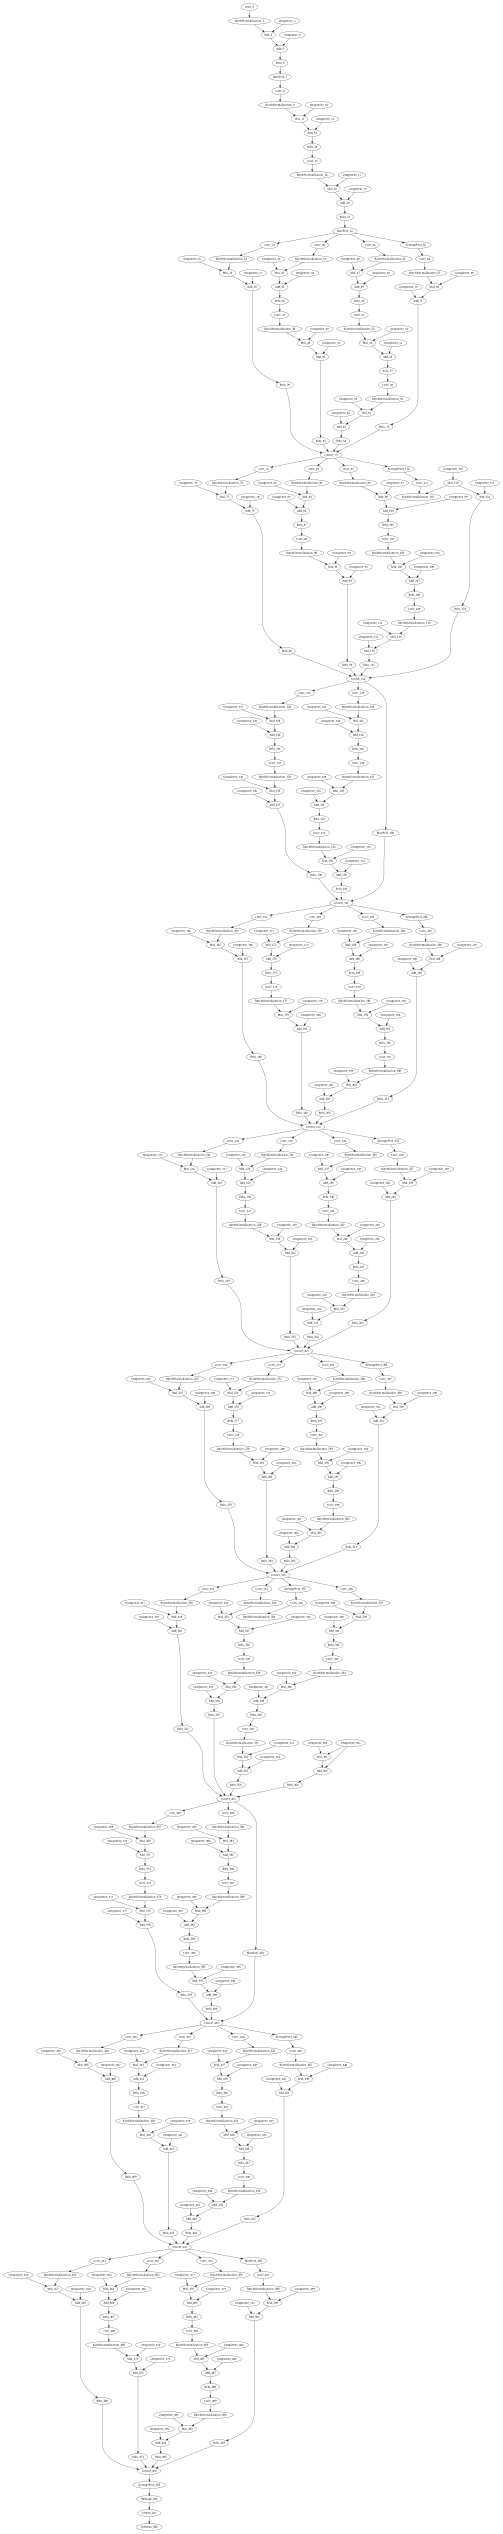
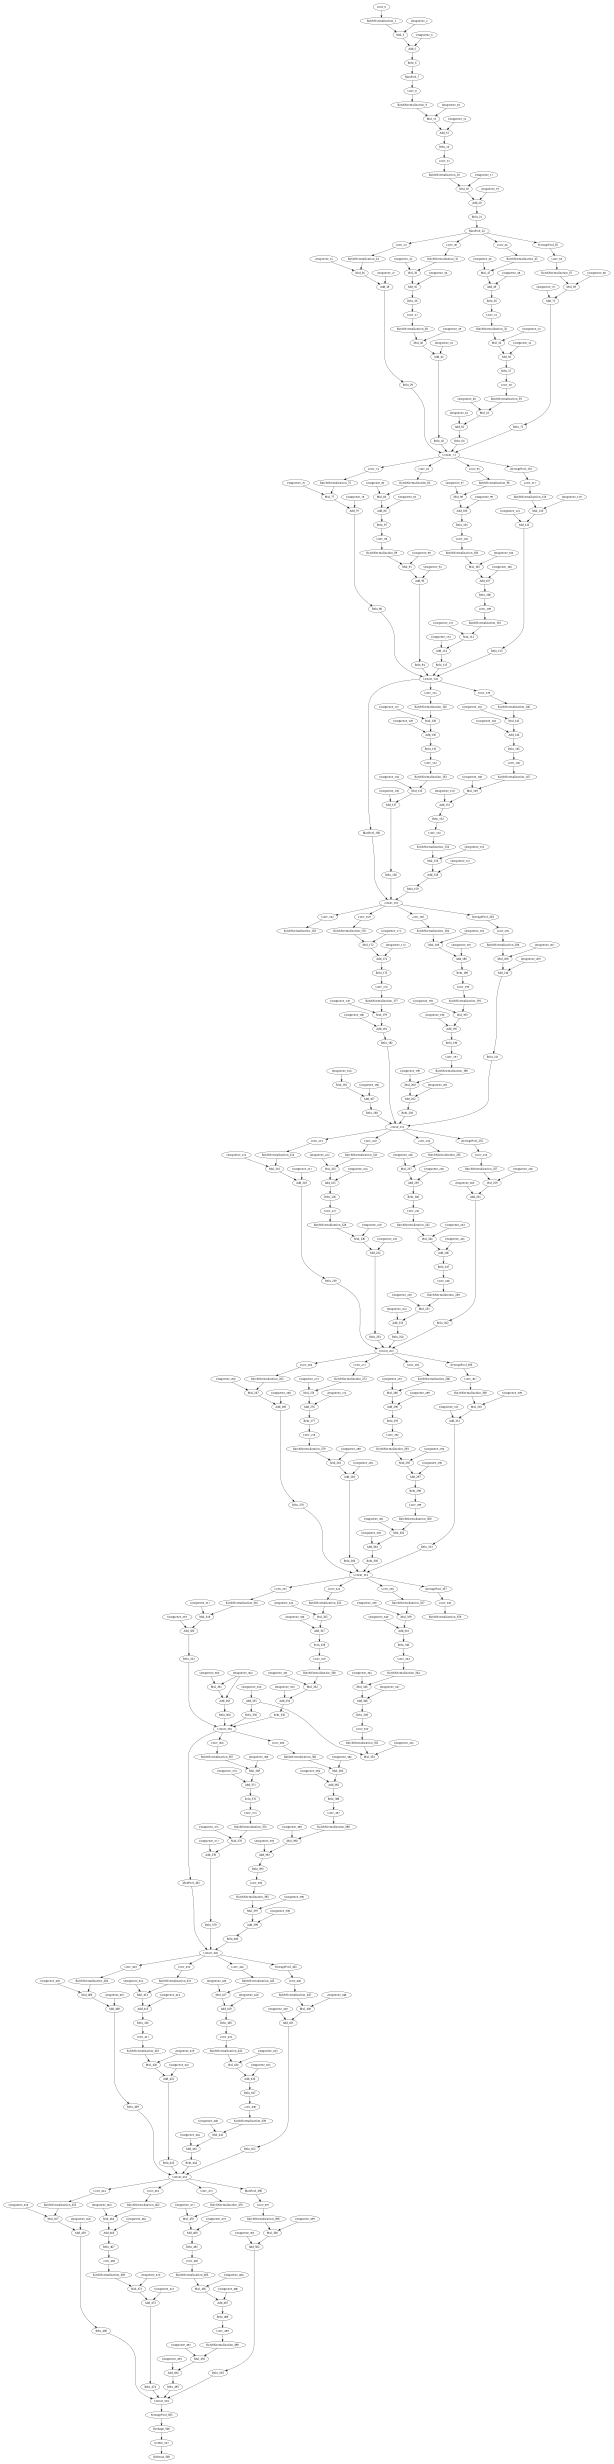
edge "Mul_120" -> "BatchNormalization_118": reversed
edge "BatchNormalization_163" -> "Mul_165": removed
edge "Mul_353" -> "Add_355": reversed
